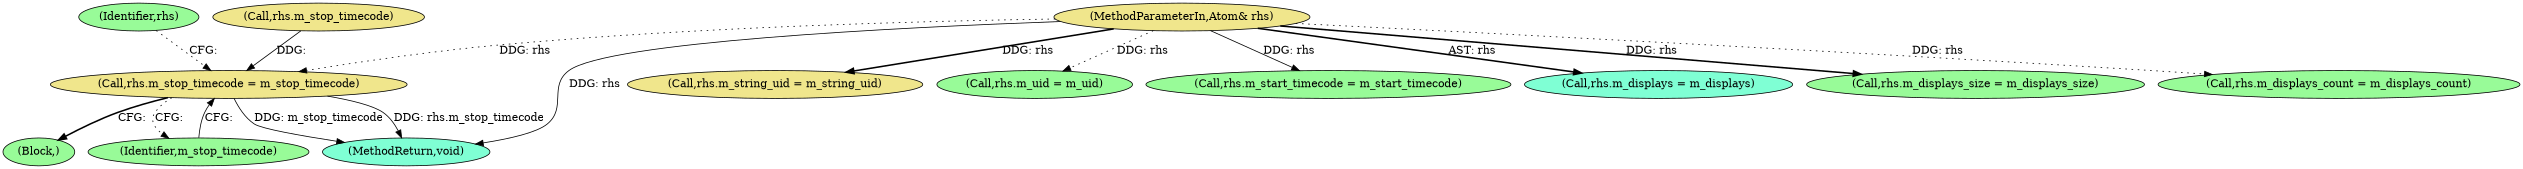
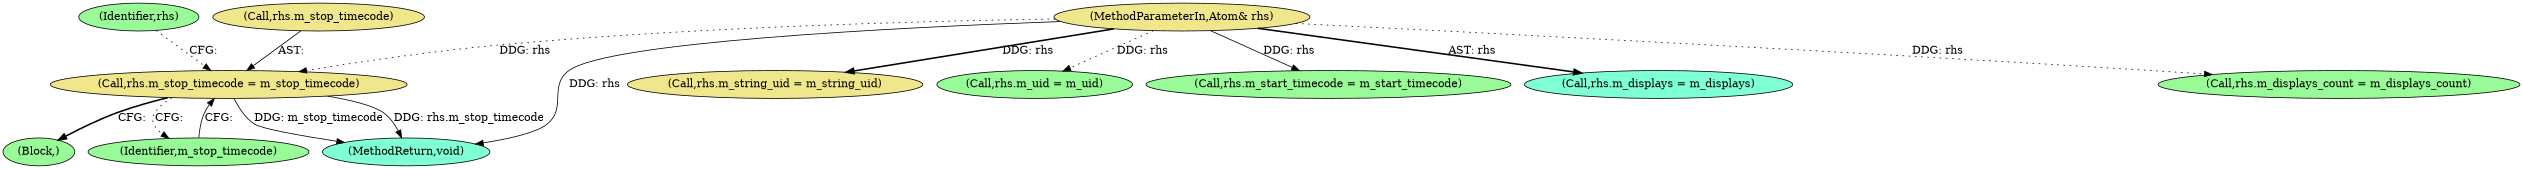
edge "(Call,rhs.m_stop_timecode)" -> "(Call,rhs.m_stop_timecode = m_stop_timecode)": label "DDG: " -> "AST: "
node "(Call,rhs.m_displays_size = m_displays_size)": removed
